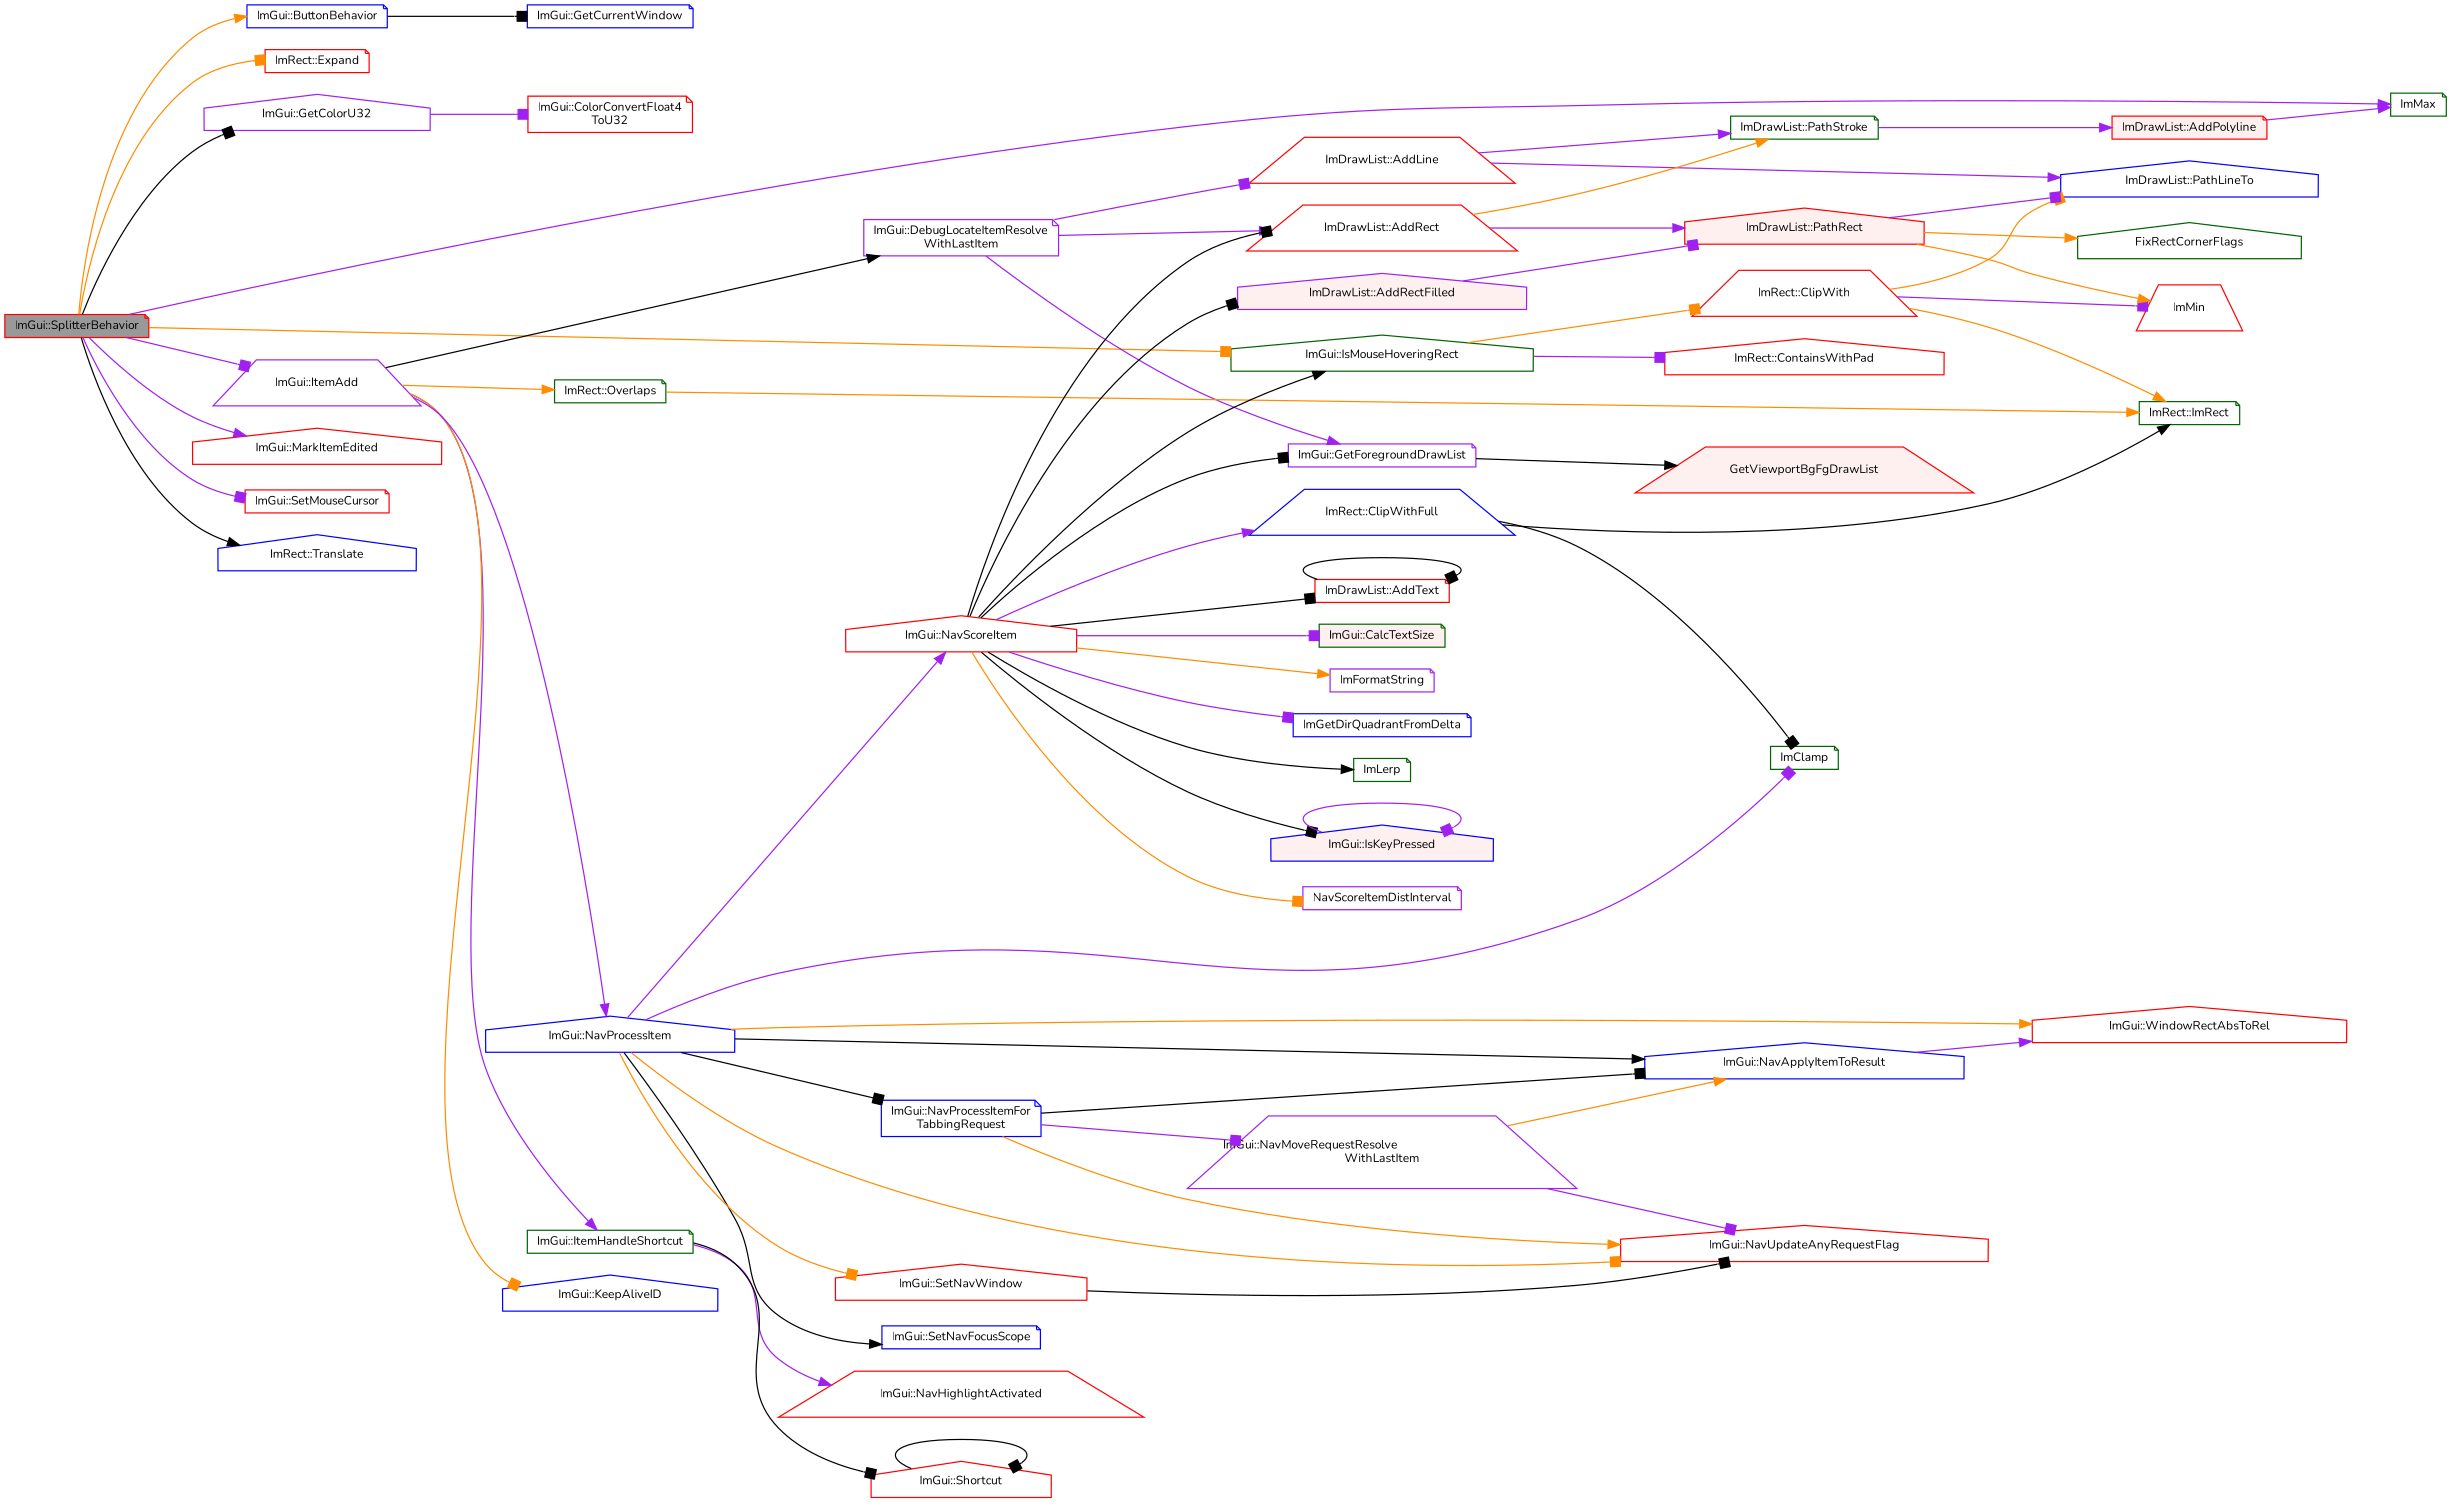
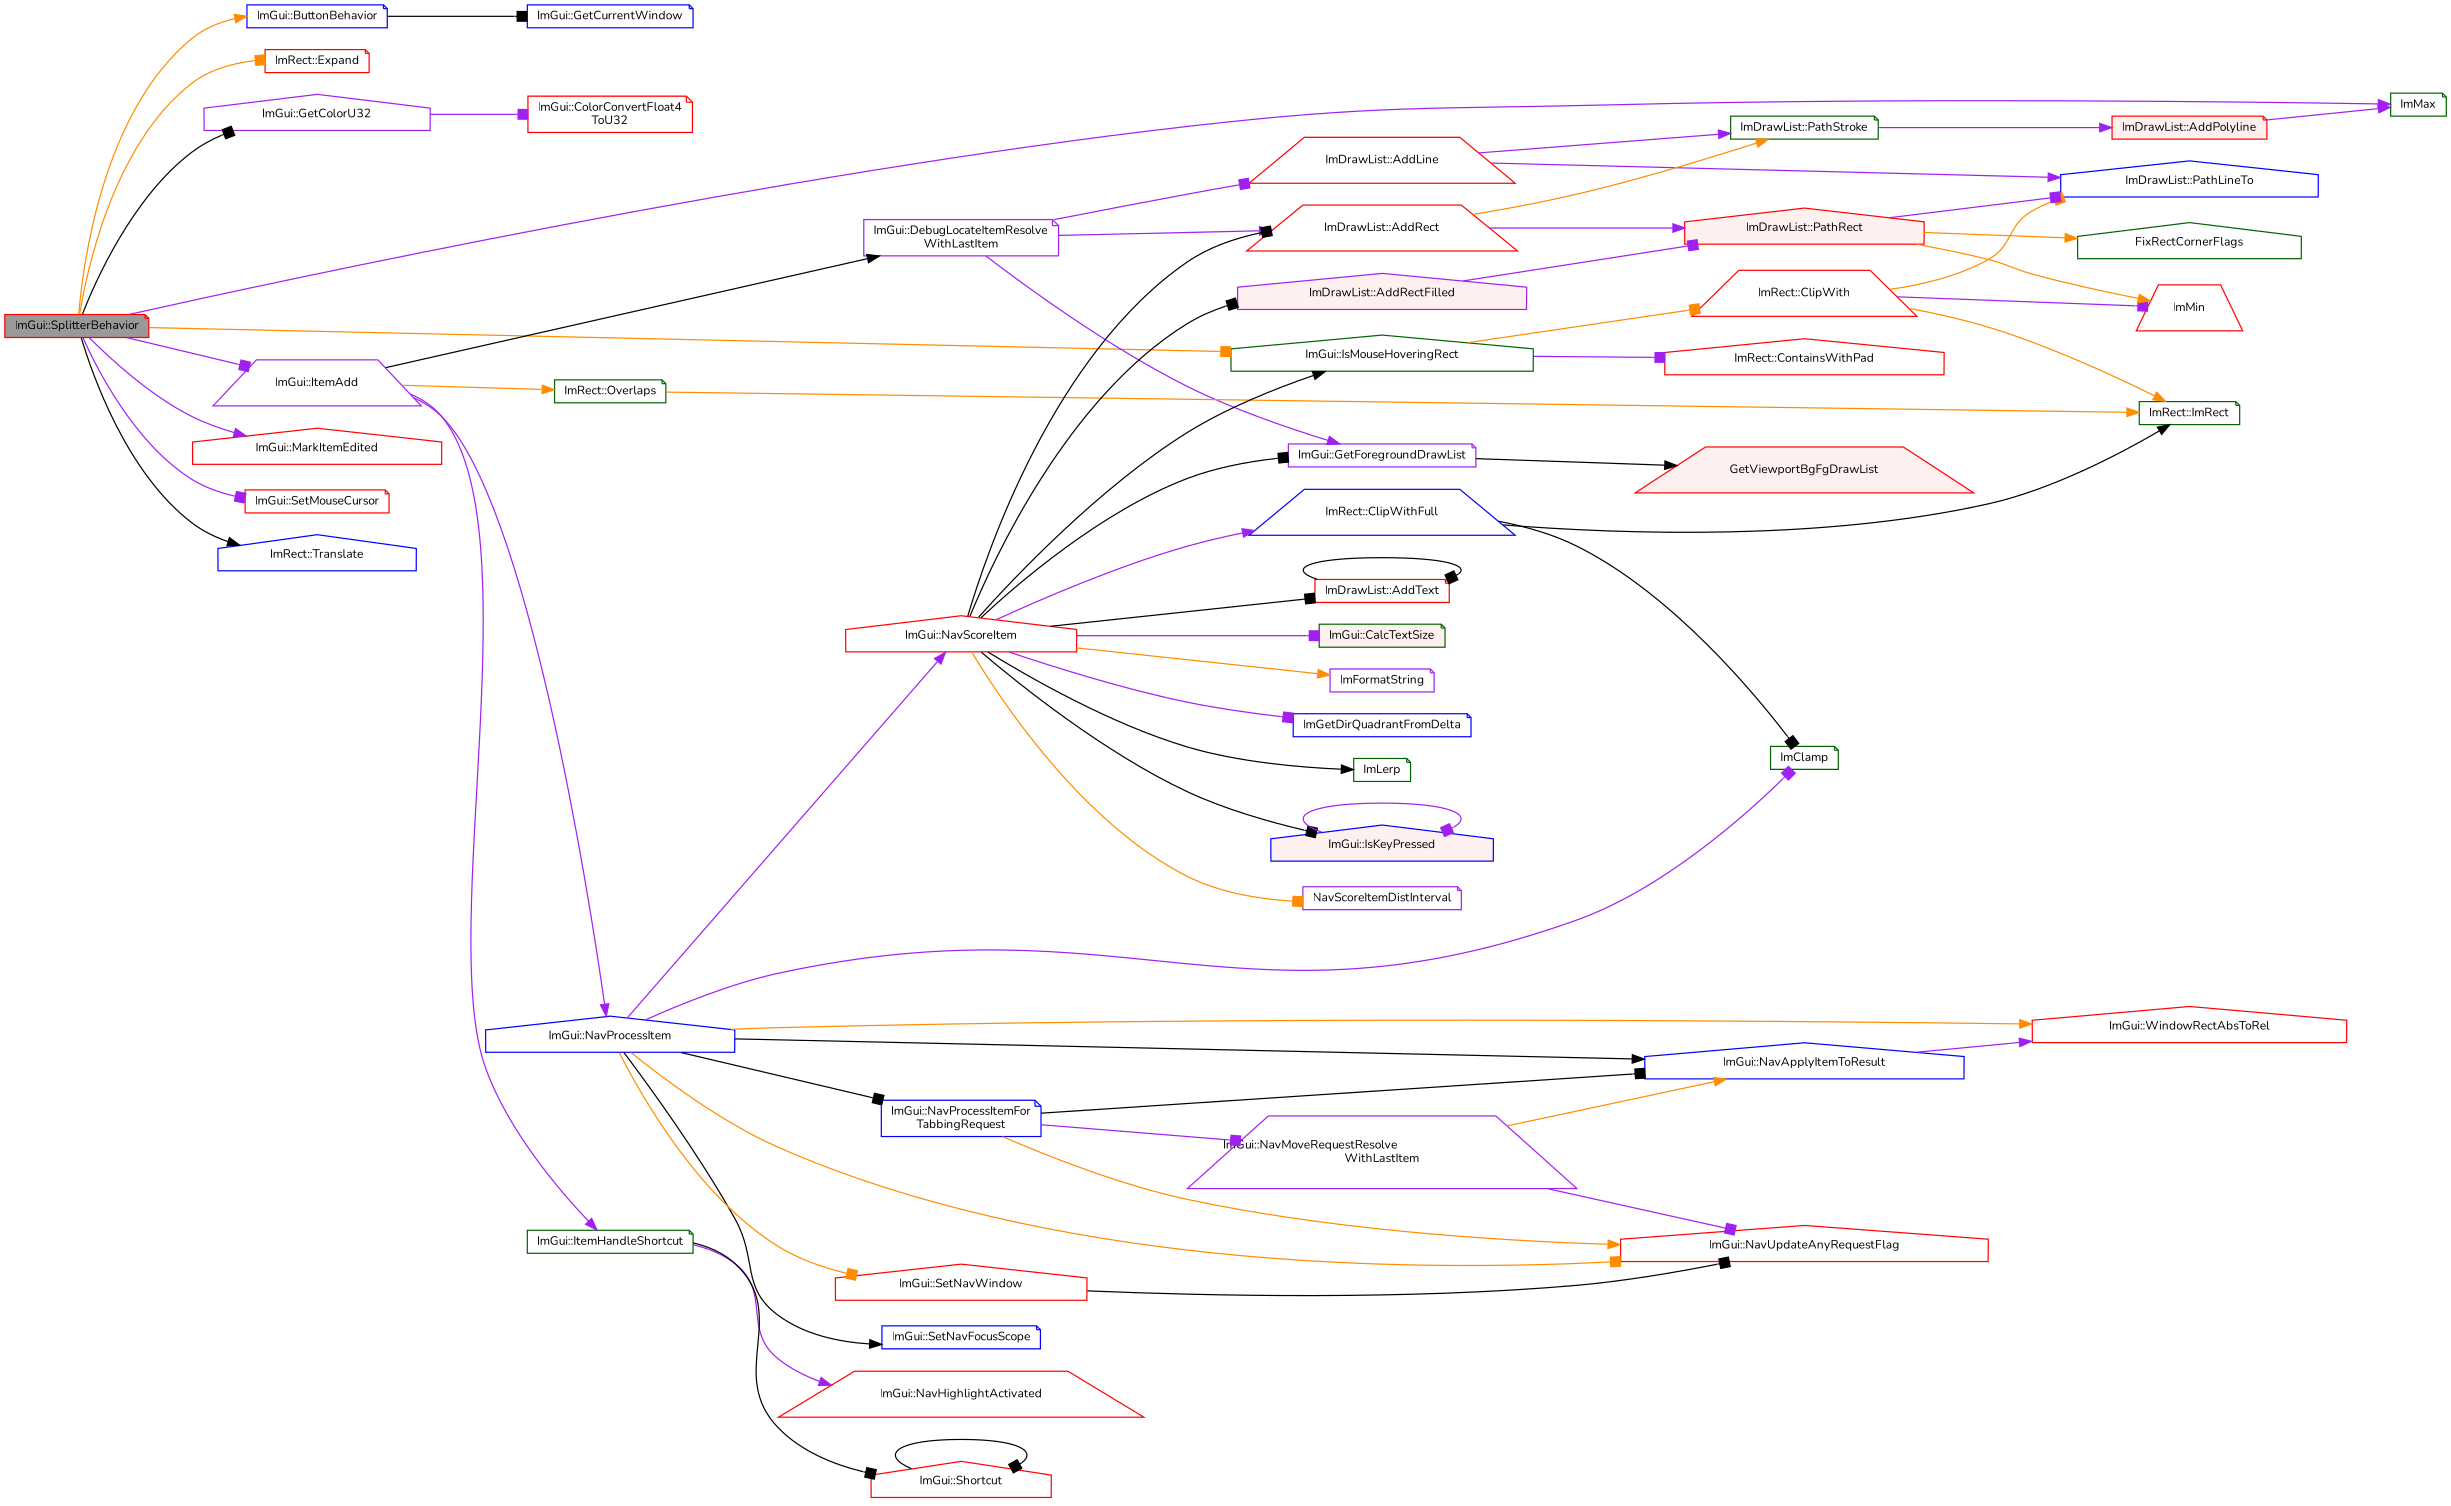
node "ImGui::KeepAliveID": removed
